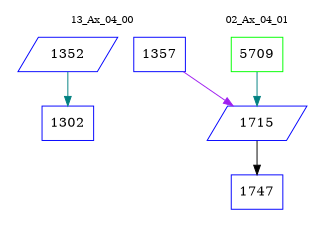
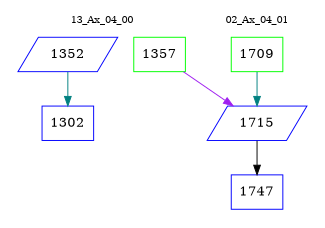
node "1357": color blue -> green
node "5709": label "5709" -> "1709"
